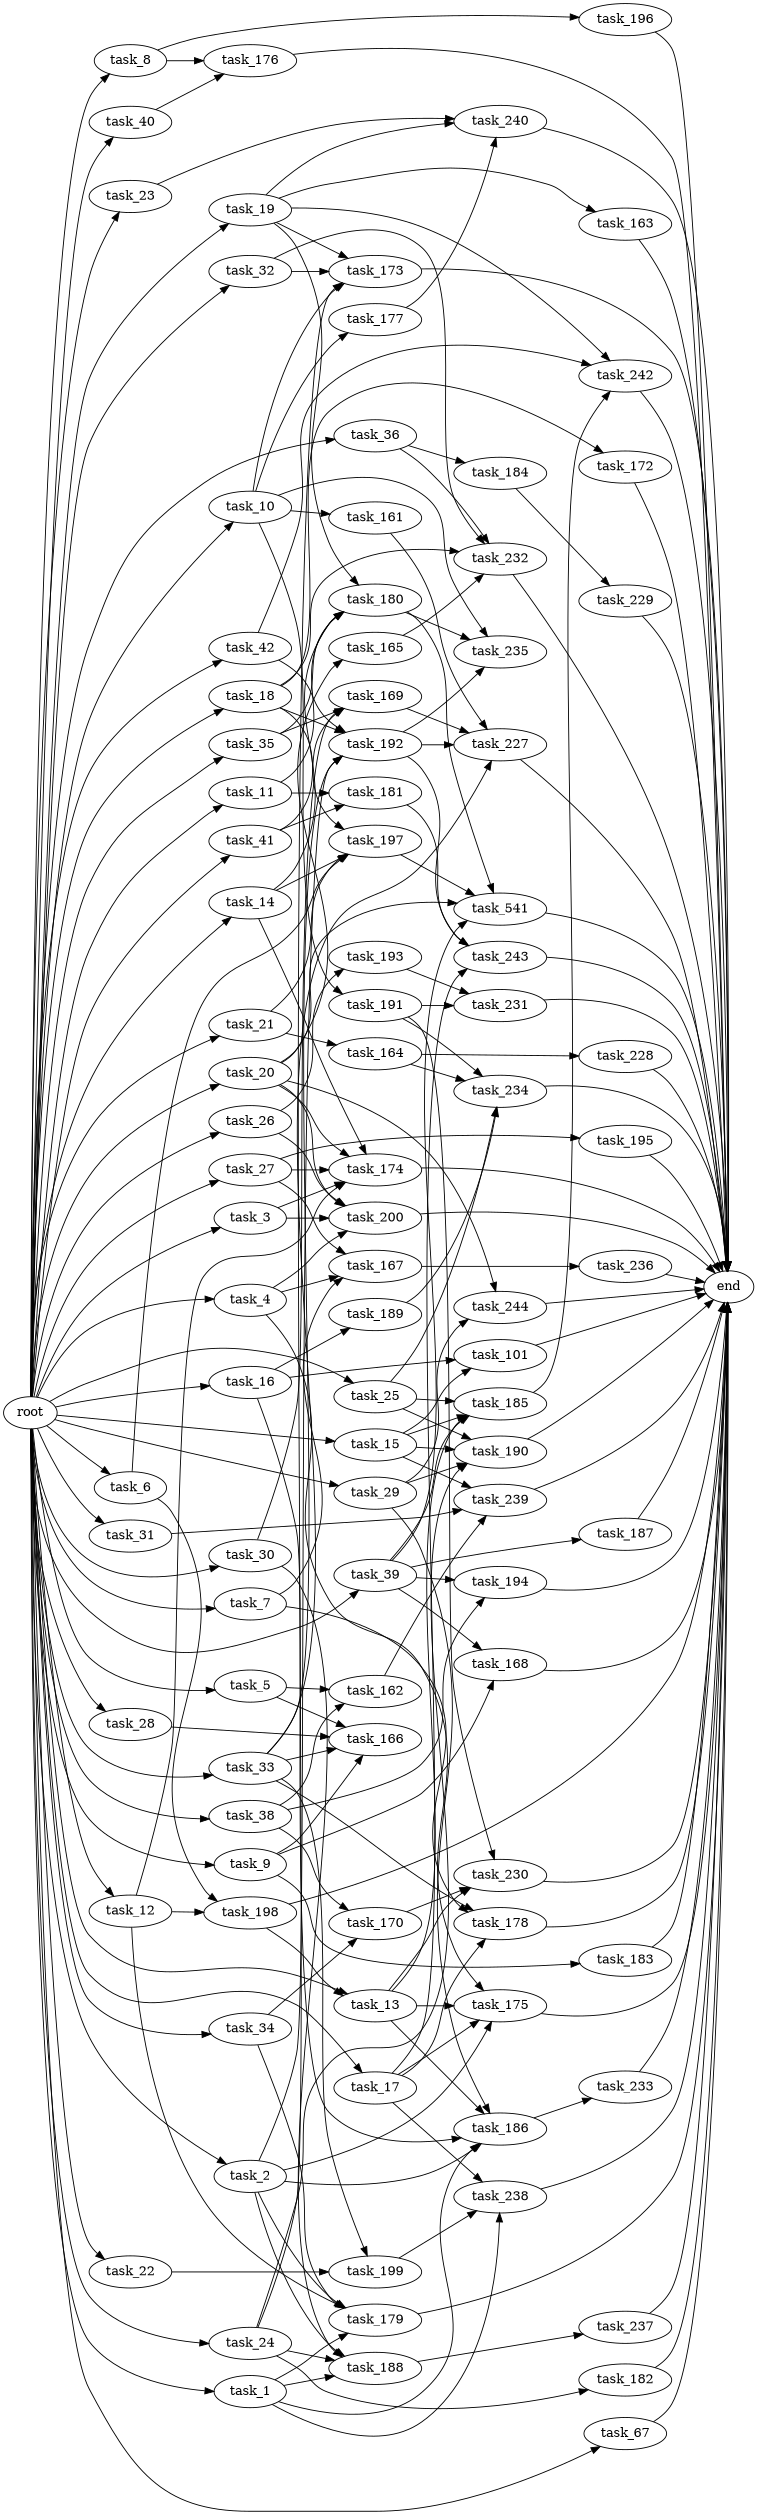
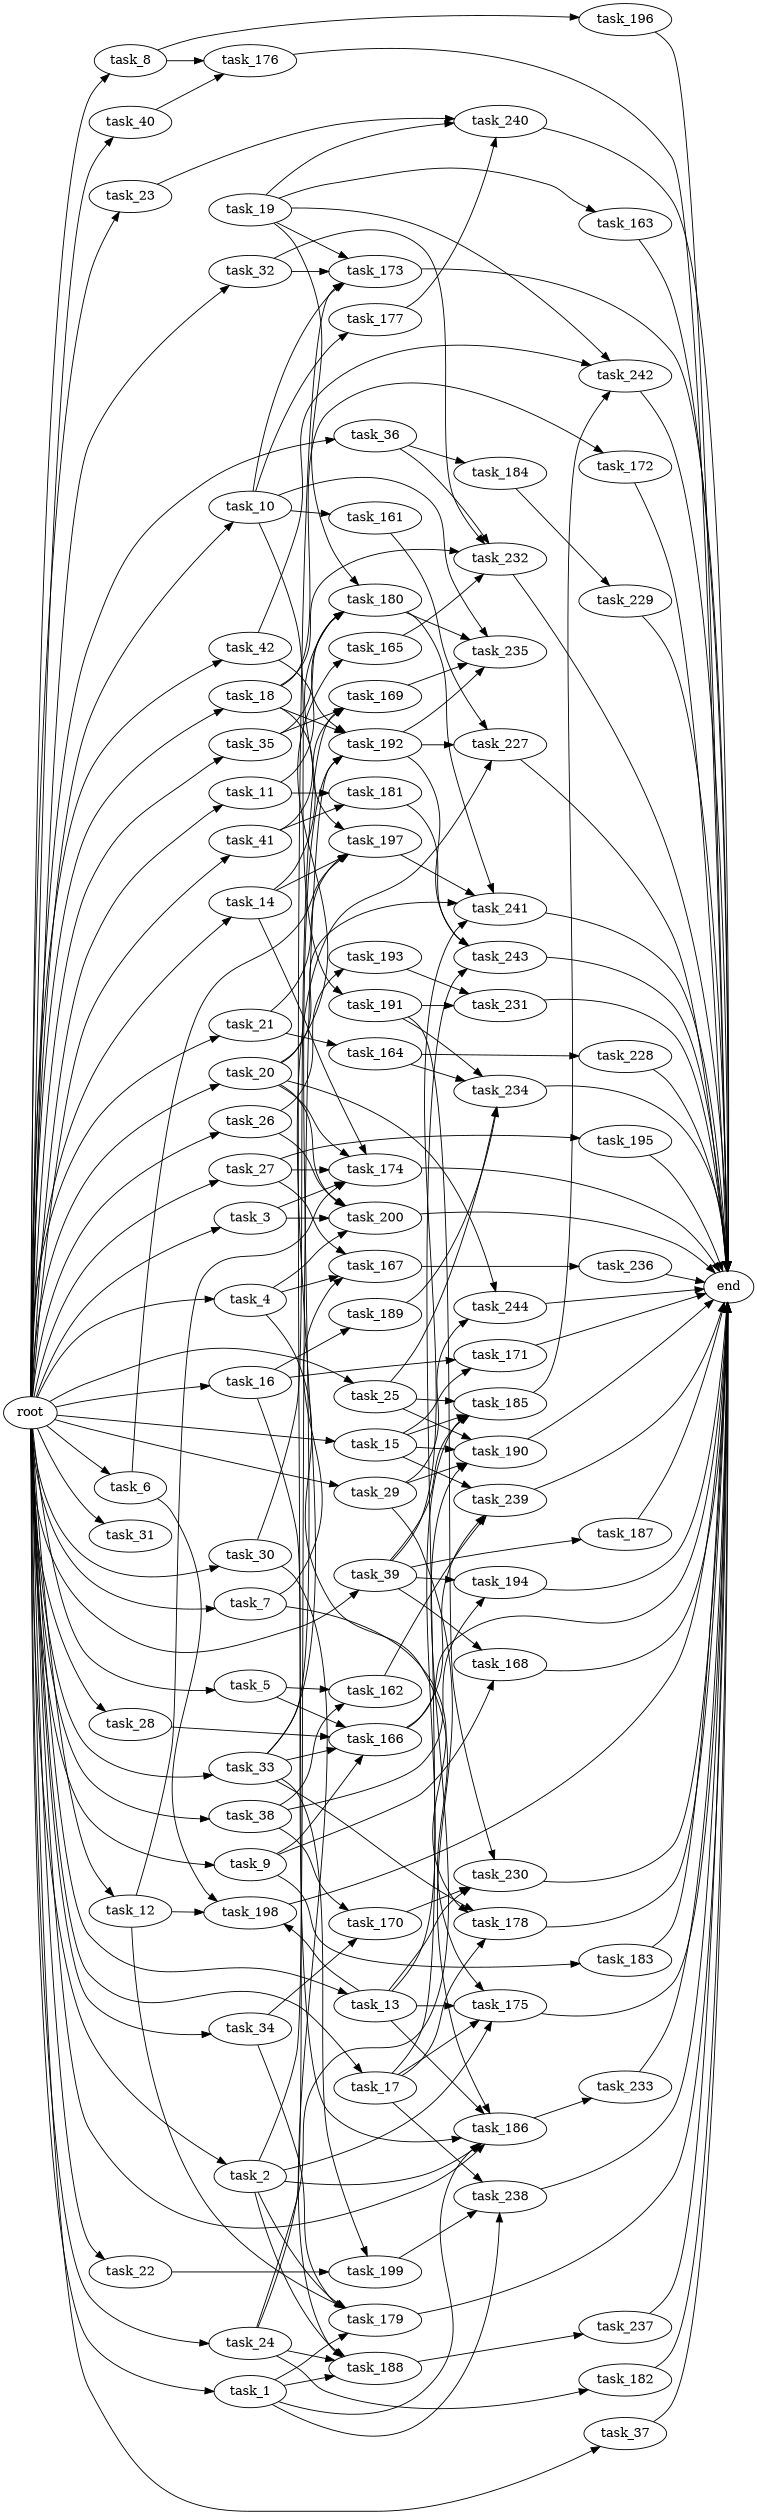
edge "root" -> "task_19": now "root" -> "task_186"
edge "task_169" -> "task_227": now "task_169" -> "task_235"
node "task_541": label "task_541" -> "task_241"
node "task_101": label "task_101" -> "task_171"
edge "task_31" -> "task_239": now "task_166" -> "task_239"
edge "task_166" -> "end": added
edge "task_198" -> "task_13": reversed
node "task_67": label "task_67" -> "task_37"
